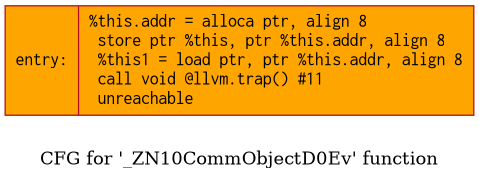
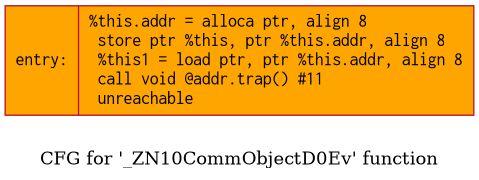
node "entry:": text "call void @llvm.trap() #11" -> "call void @addr.trap() #11"
